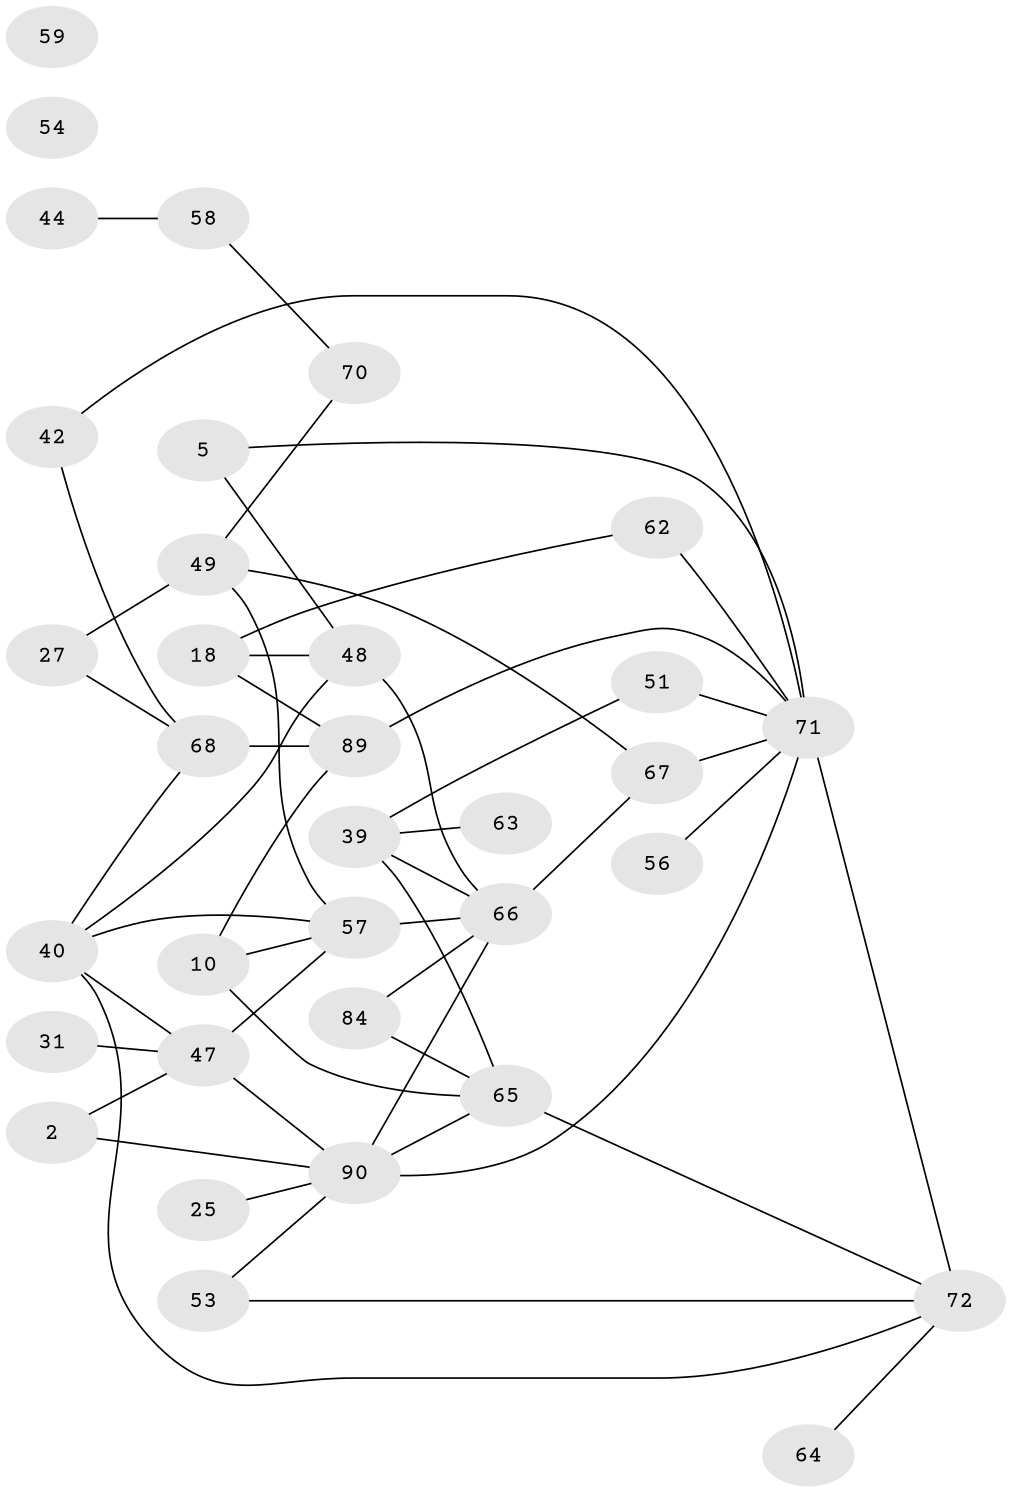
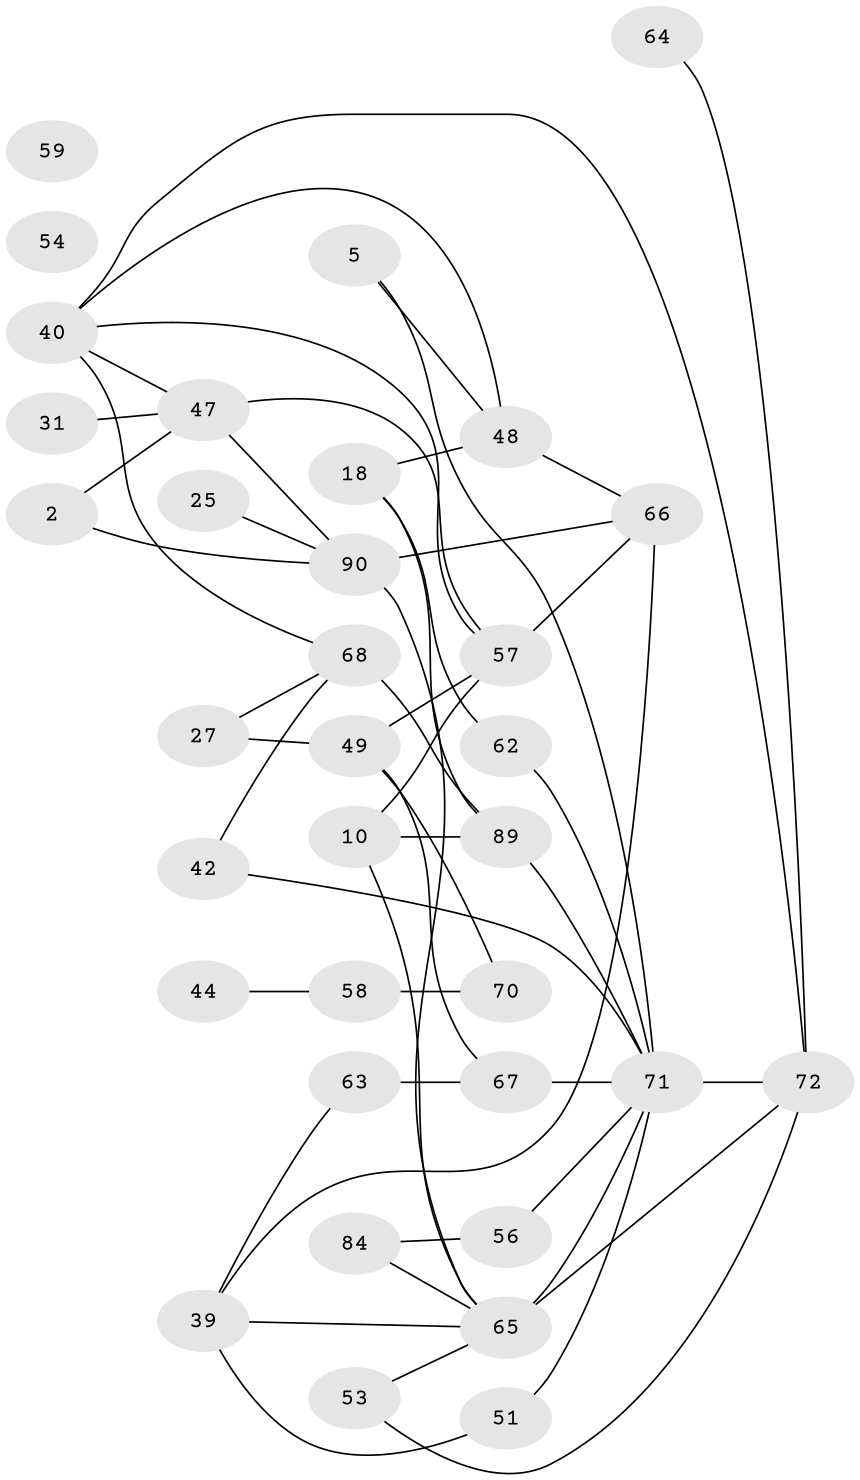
edge "67" -- "66": now "67" -- "63"
edge "66" -- "84": now "56" -- "84"
edge "71" -- "90": now "71" -- "65"
edge "90" -- "53": now "65" -- "53"
